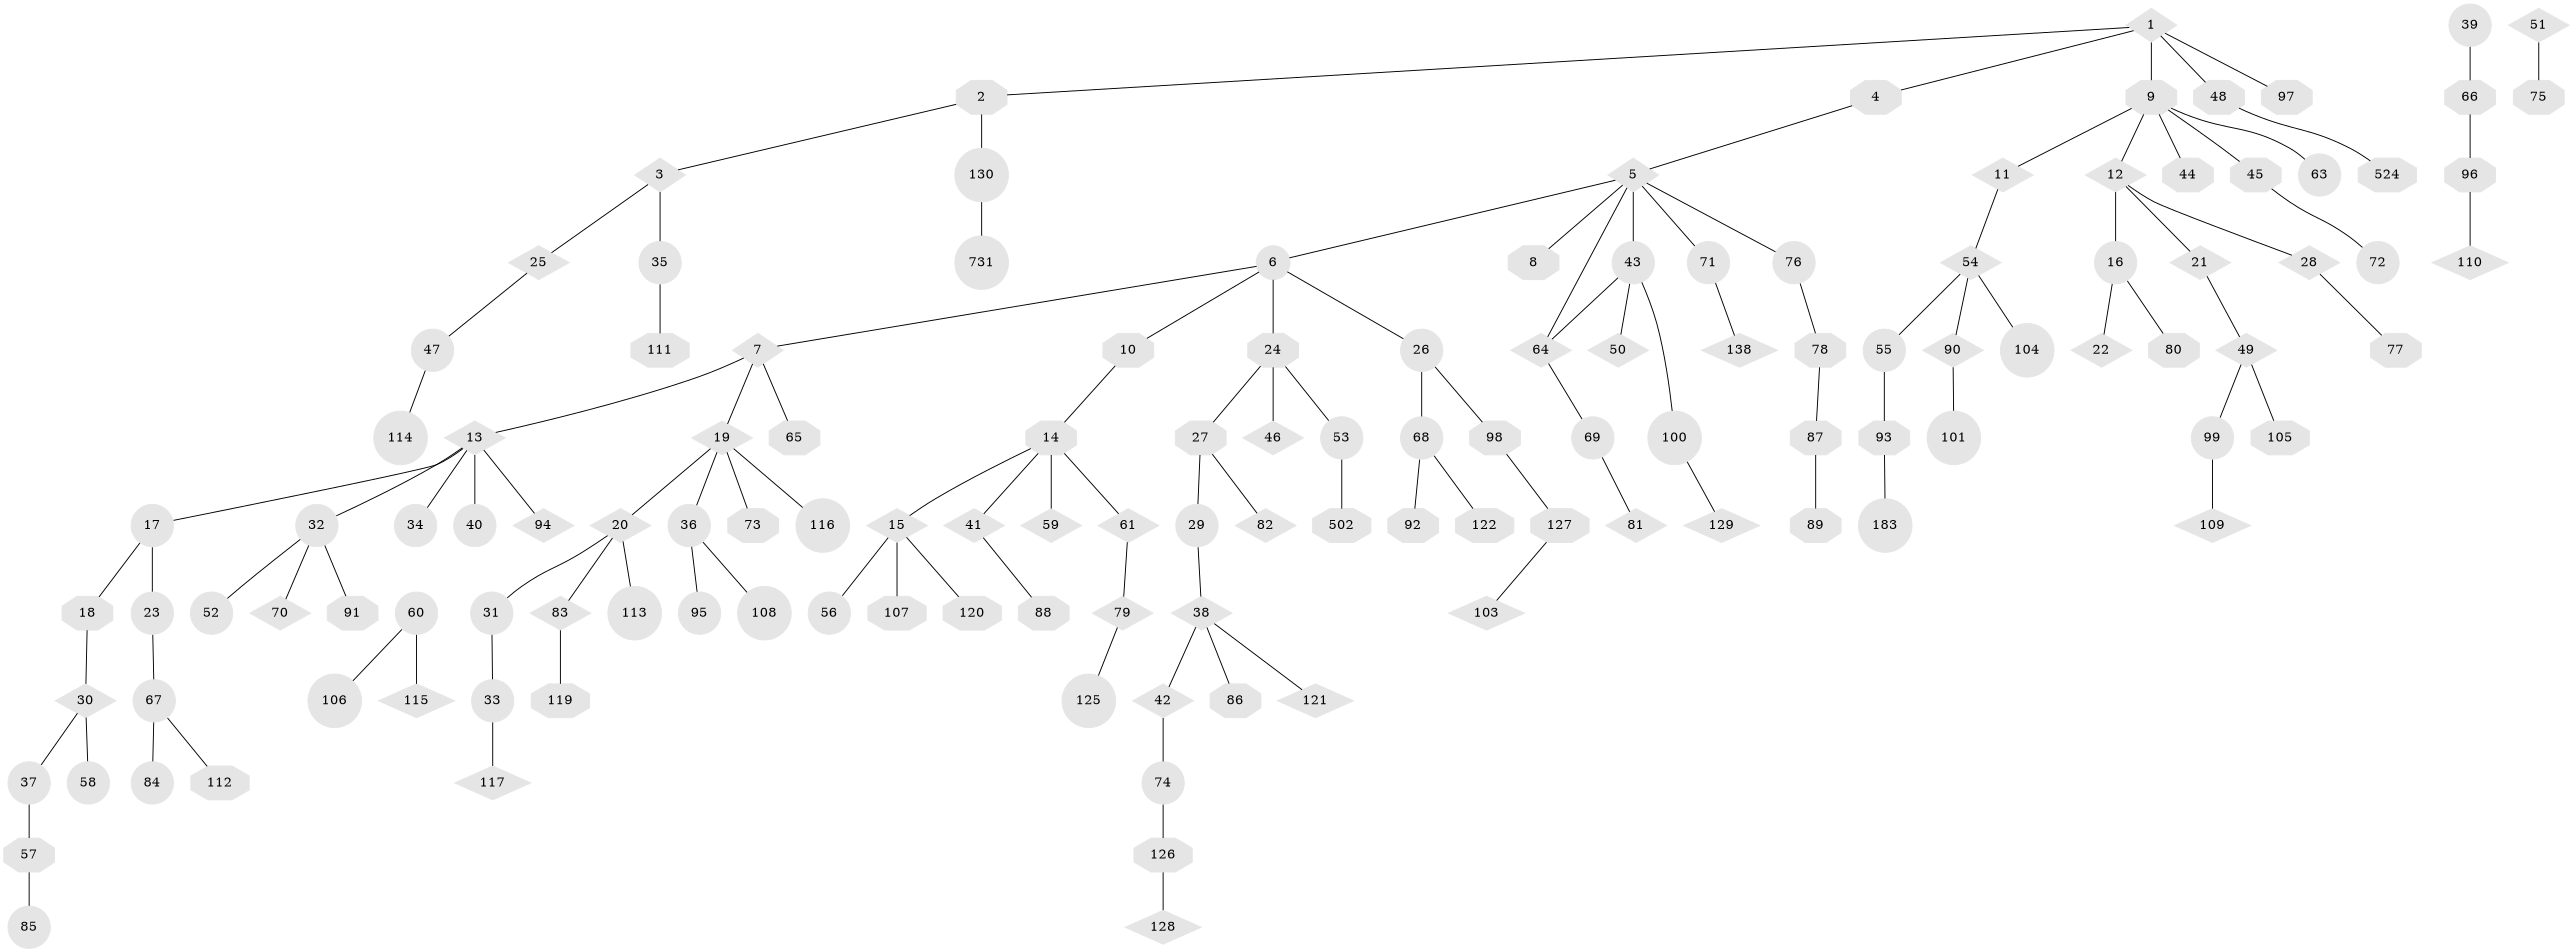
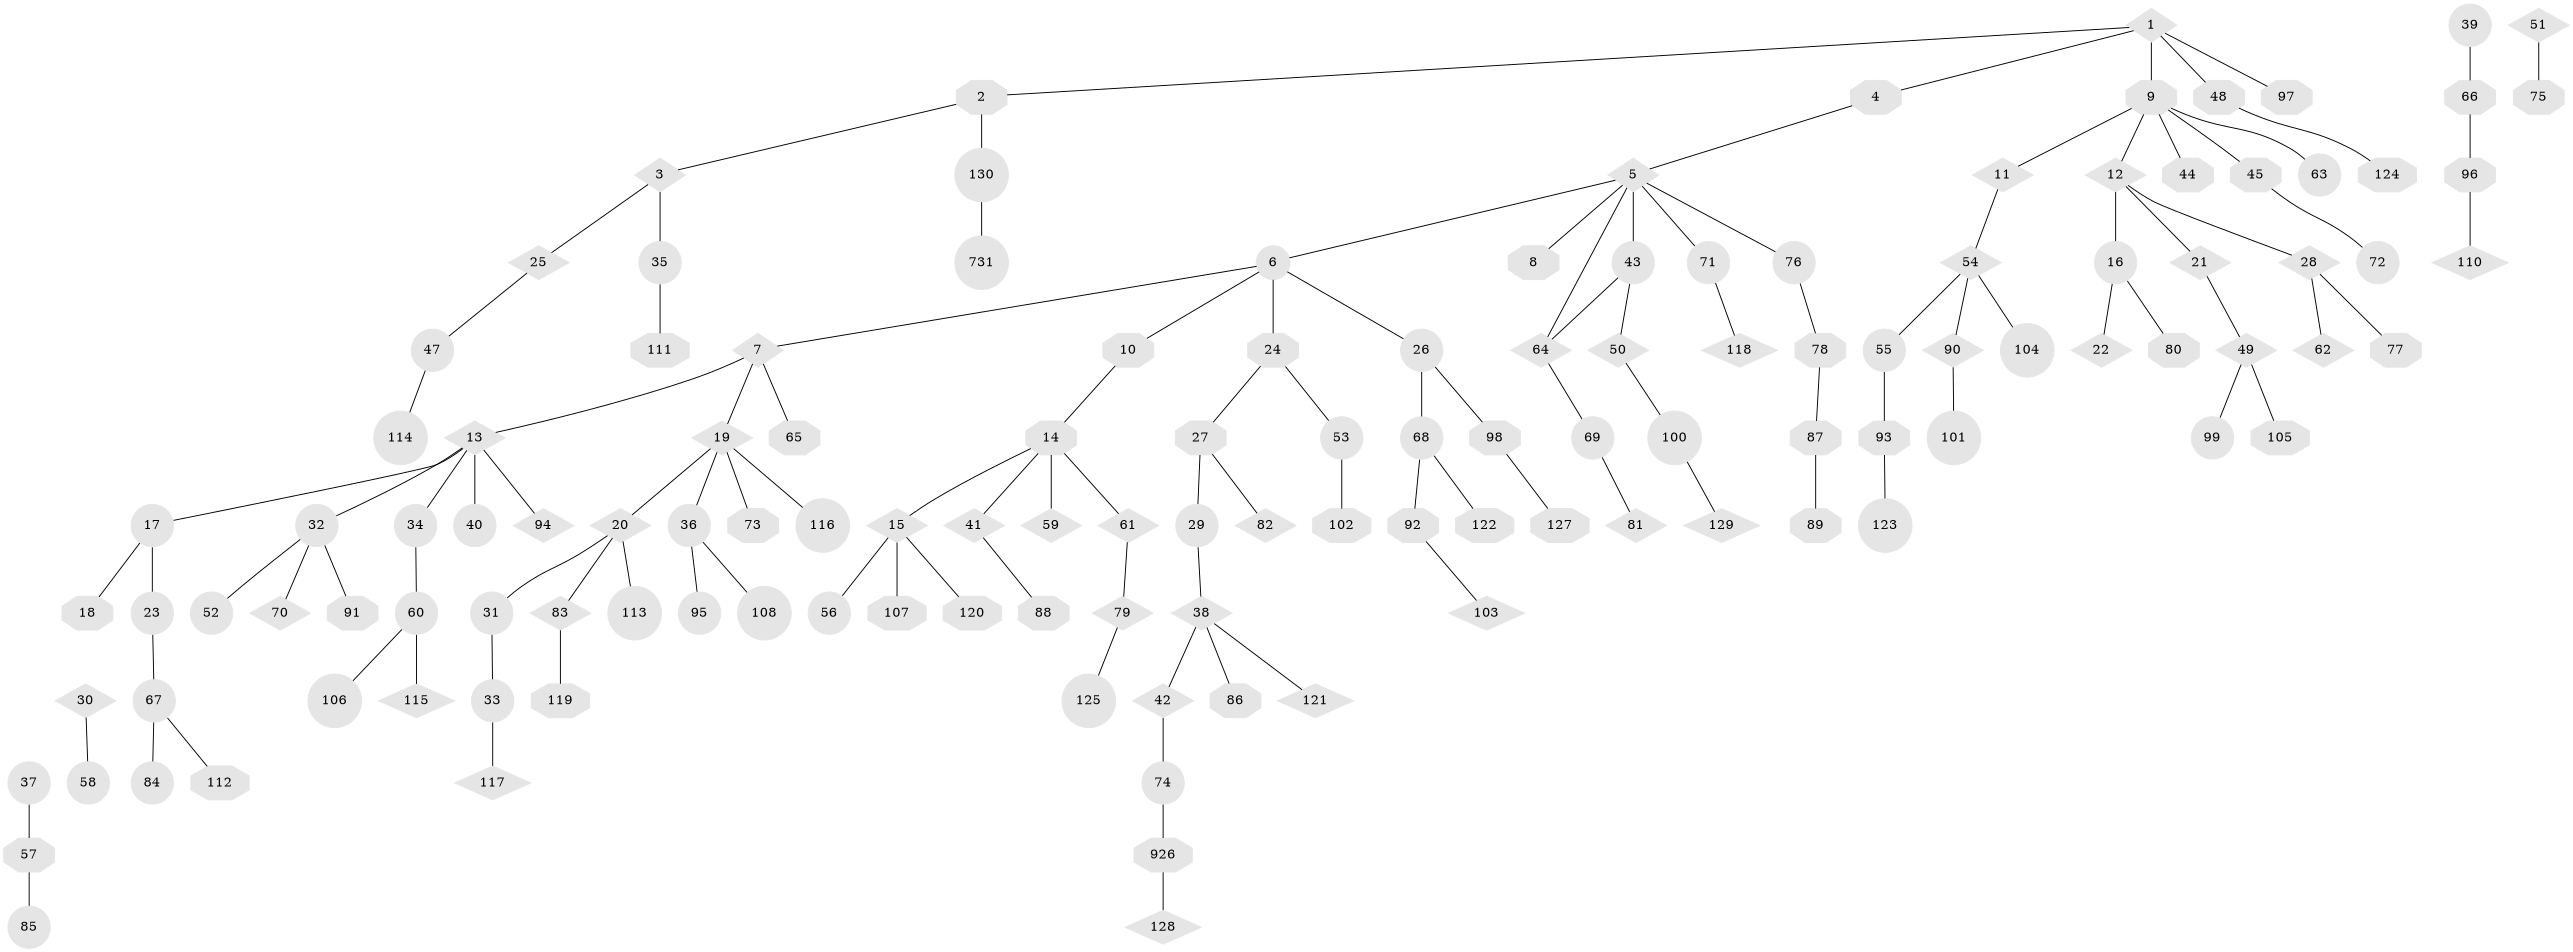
node "524": label "524" -> "124"
edge "43" -- "100": now "50" -- "100"
node "138": label "138" -> "118"
node "62": added
node "46": removed
node "502": label "502" -> "102"
node "183": label "183" -> "123"
node "109": removed
edge "34" -- "60": added
edge "127" -- "103": now "92" -- "103"
edge "18" -- "30": removed
edge "30" -- "37": removed
node "126": label "126" -> "926"
